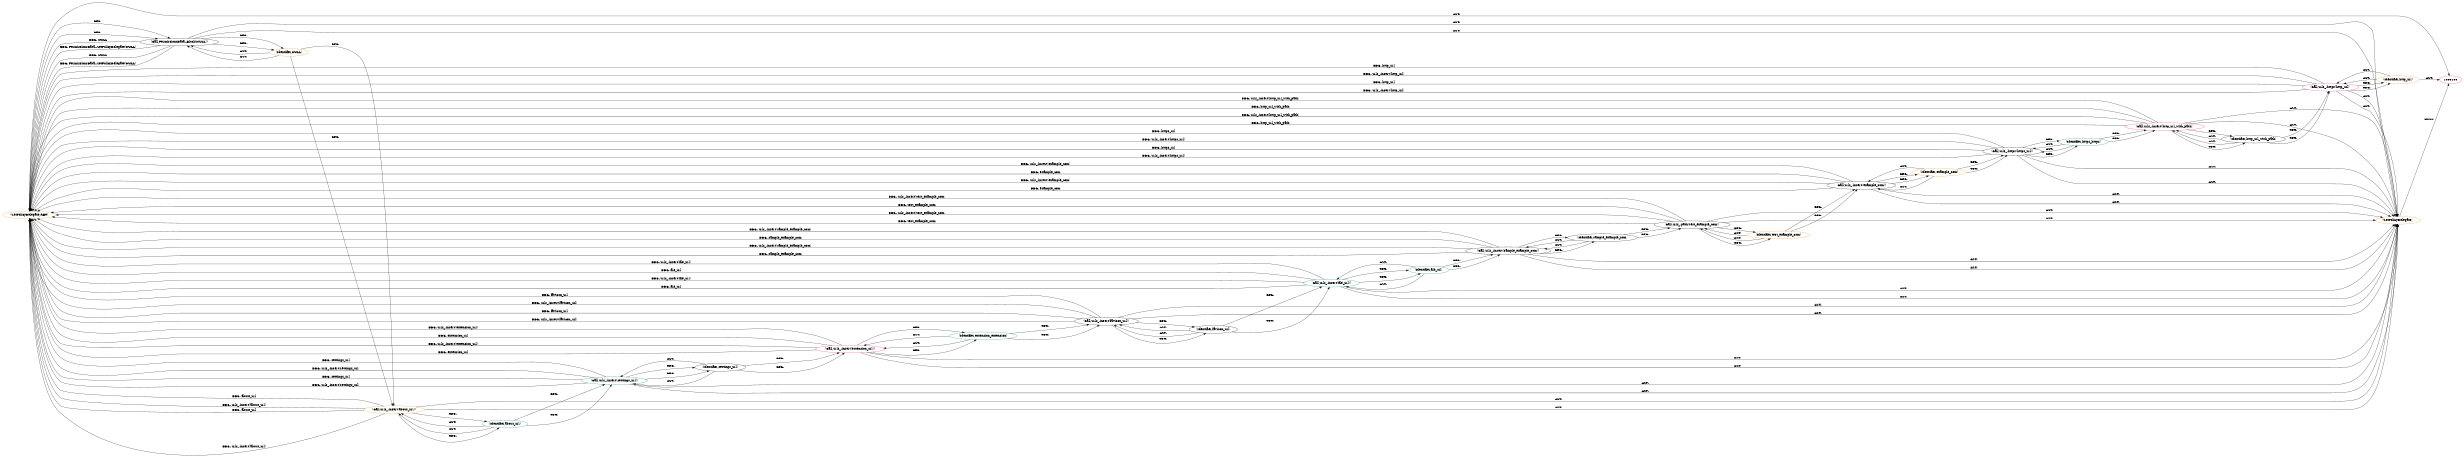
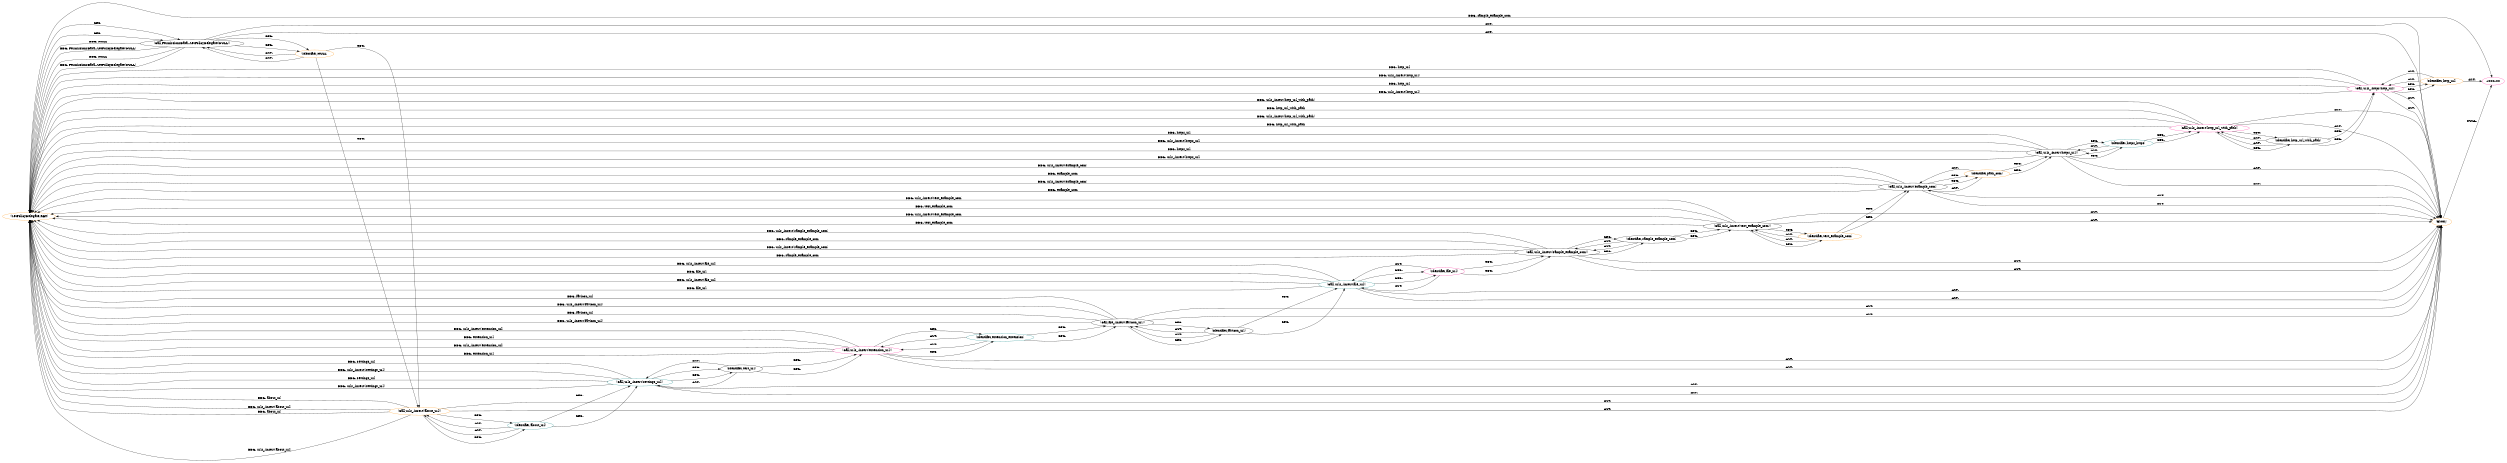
edge "(SetPolicyDelegate,RET)" -> "1000100": label "AST: " -> "DDG: sample_example_com"
node "(Call,PermissionsData::Block(NULL))": label "(Call,PermissionsData::Block(NULL))" -> "(Call,PermissionsData::SetPolicyDelegate(NULL))"
node "(Call,urls_.https(https_url))": label "(Call,urls_.https(https_url))" -> "(Call,urls_.insert(https_url))"
node "(Identifier,example_com)": label "(Identifier,example_com)" -> "(Identifier,path_com)"
node "(SetPolicyDelegate,)": label "(SetPolicyDelegate,)" -> "(Block,)"
node "(Call,urls_.path(test_example_com))": label "(Call,urls_.path(test_example_com))" -> "(Call,urls_.insert(test_example_com))"
node "(Identifier,file_url)": color teal -> deeppink
node "(Call,urls_.insert(favicon_url))": label "(Call,urls_.insert(favicon_url))" -> "(Call,file_.insert(favicon_url))"
node "(Identifier,settings_url)": label "(Identifier,settings_url)" -> "(Identifier,test_url)"
